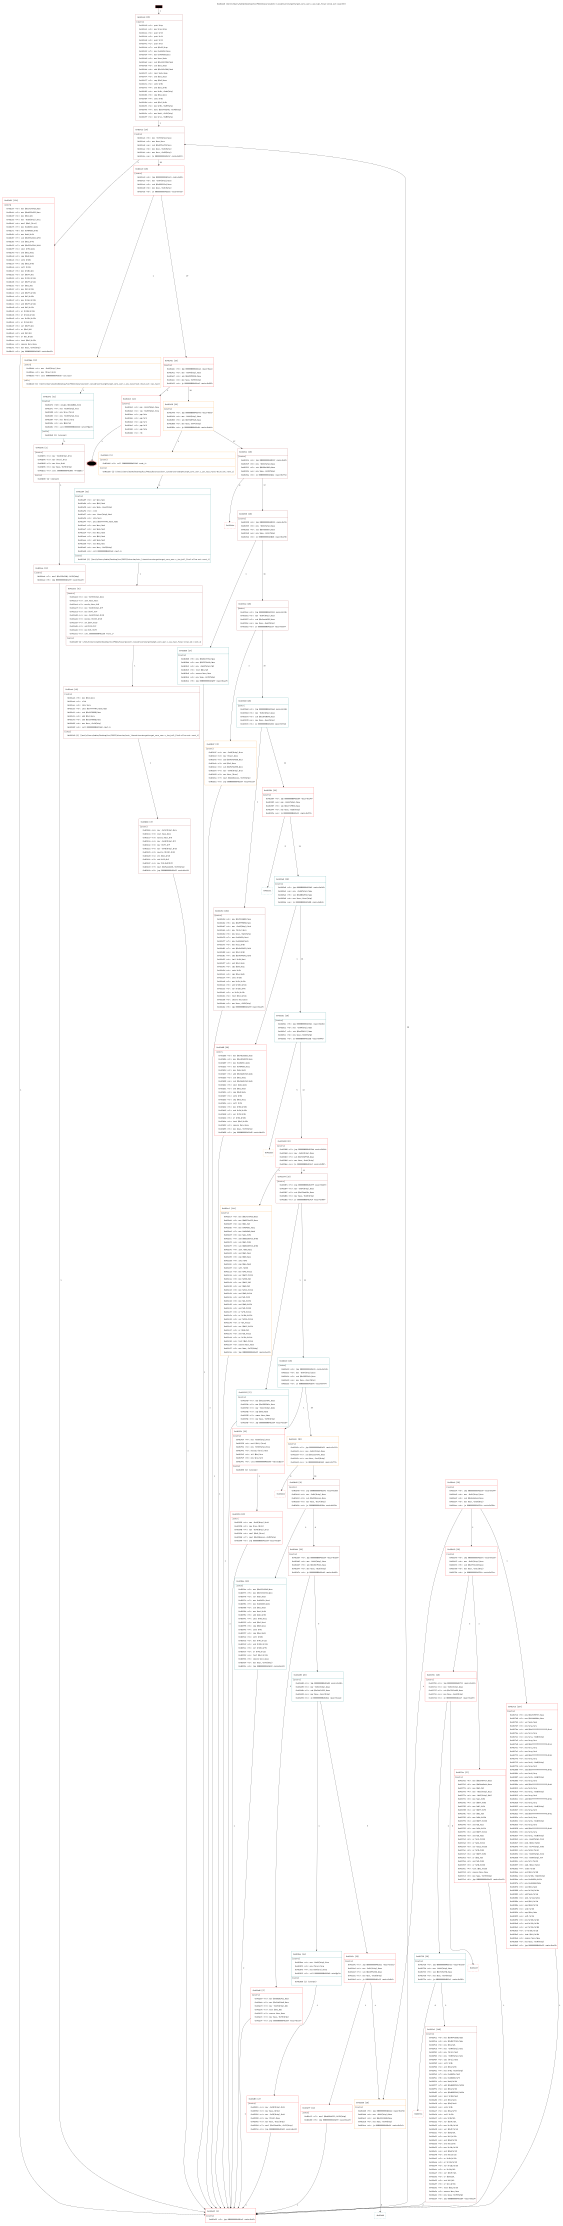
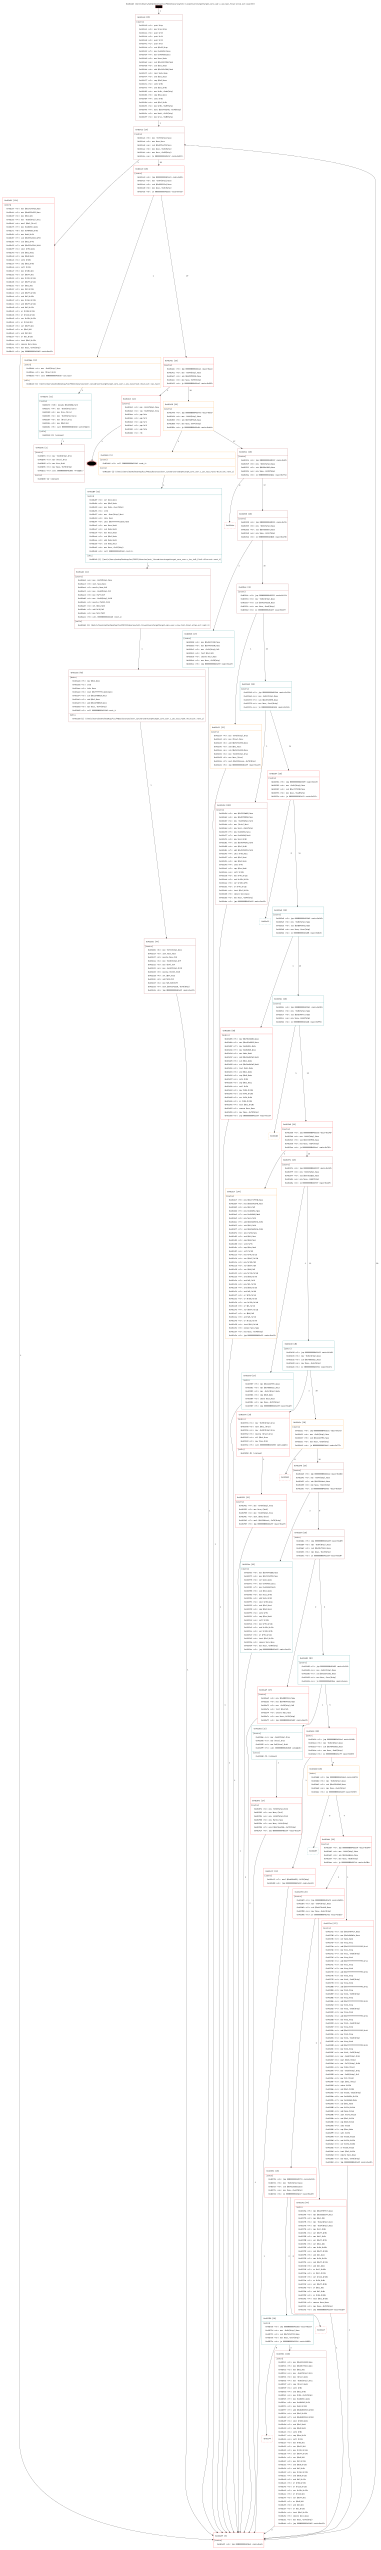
node "0x401ba6 [12]": removed
edge "0x4016d4 [28]" -> "0x4016b8 [28]": reversed
